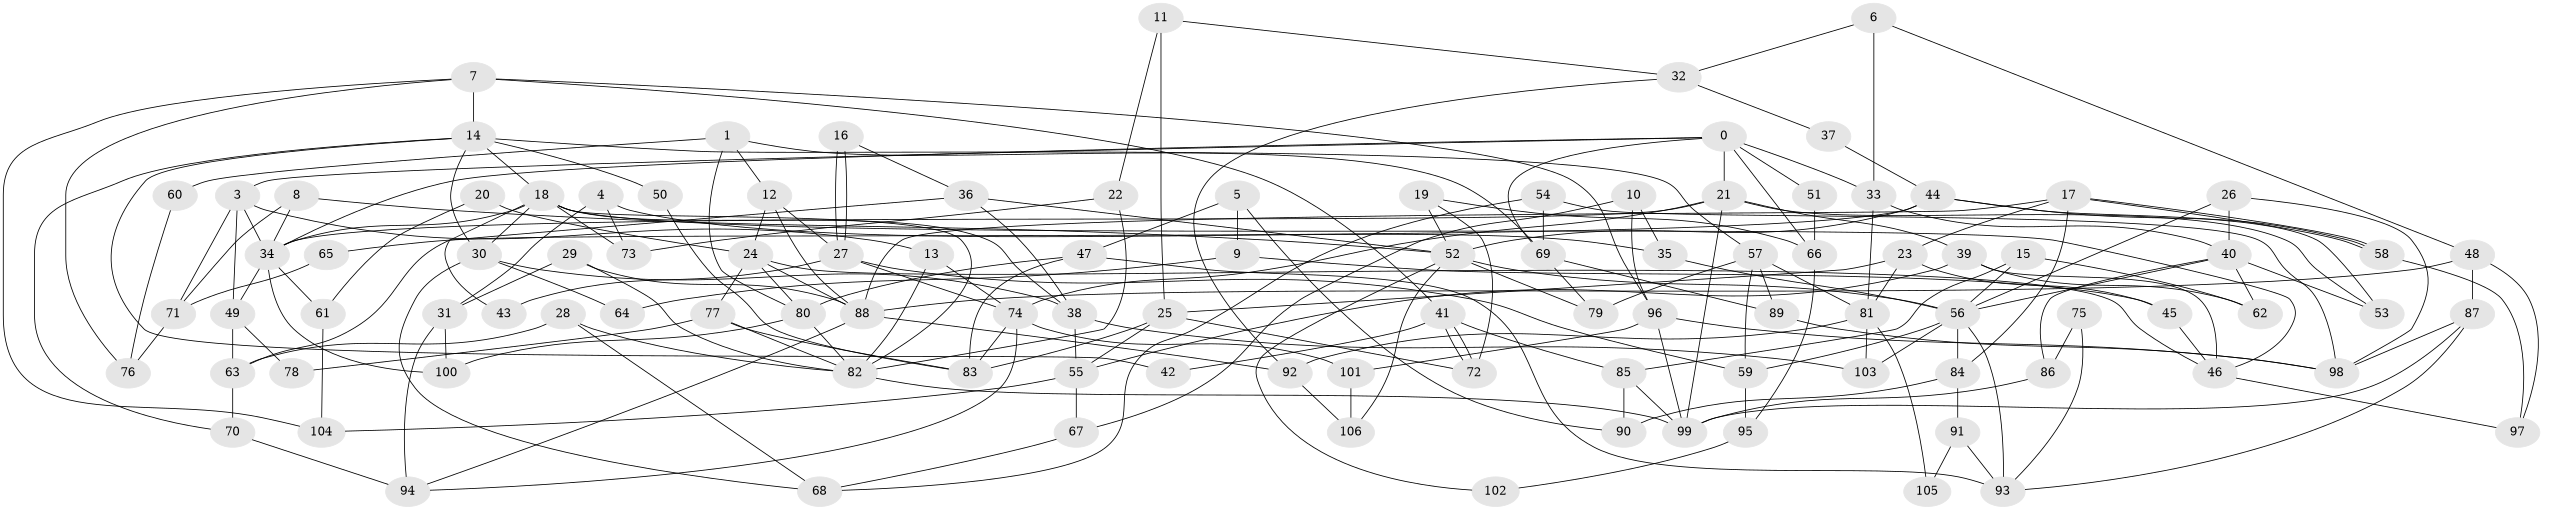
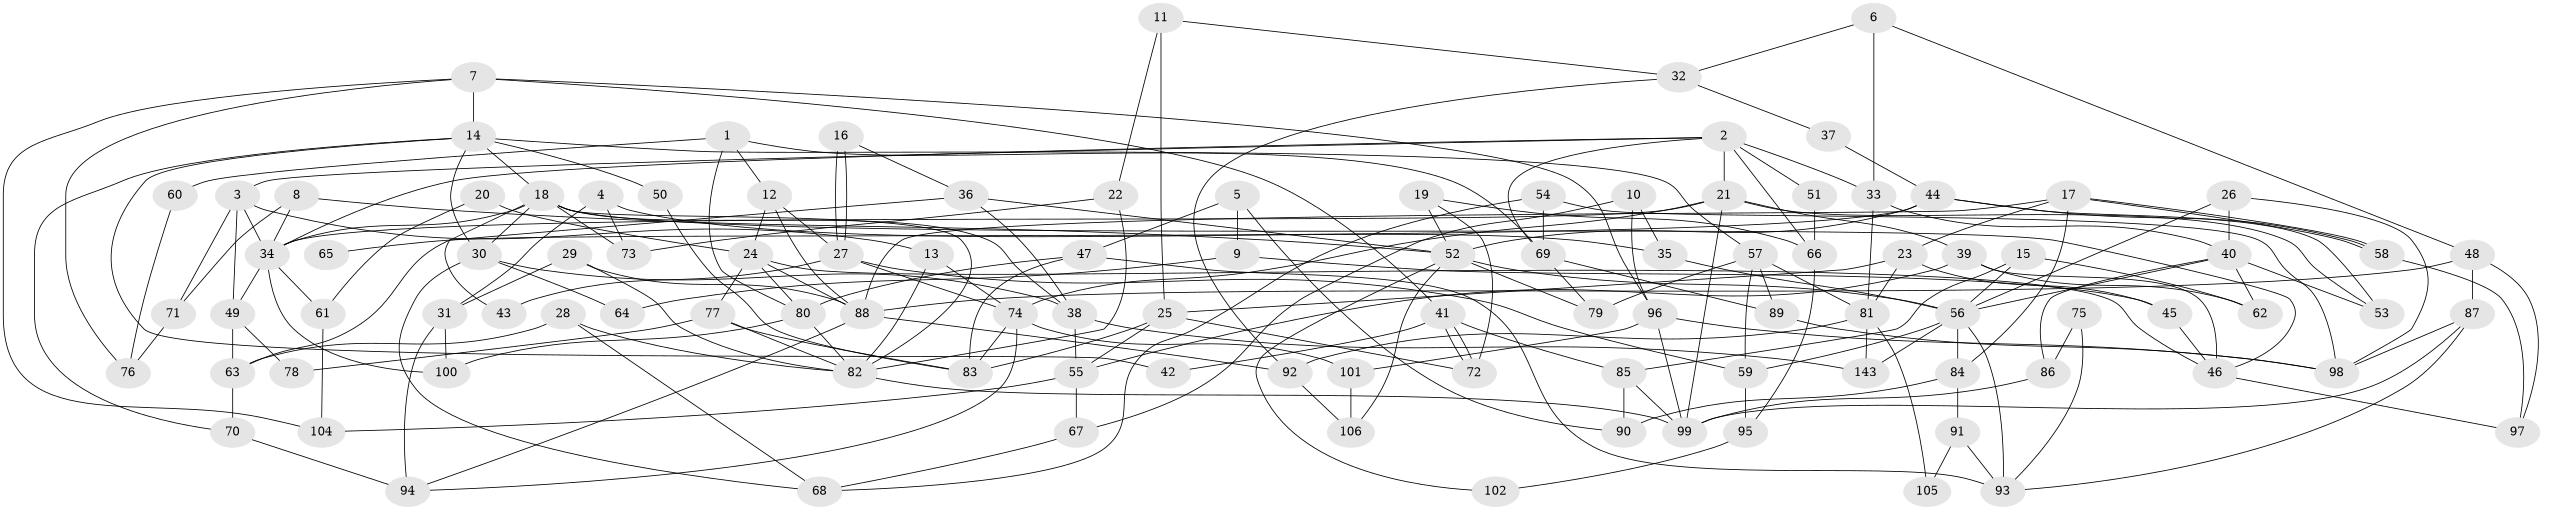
node "0": label "0" -> "2"
edge "65" -- "71": removed
node "103": label "103" -> "143"
